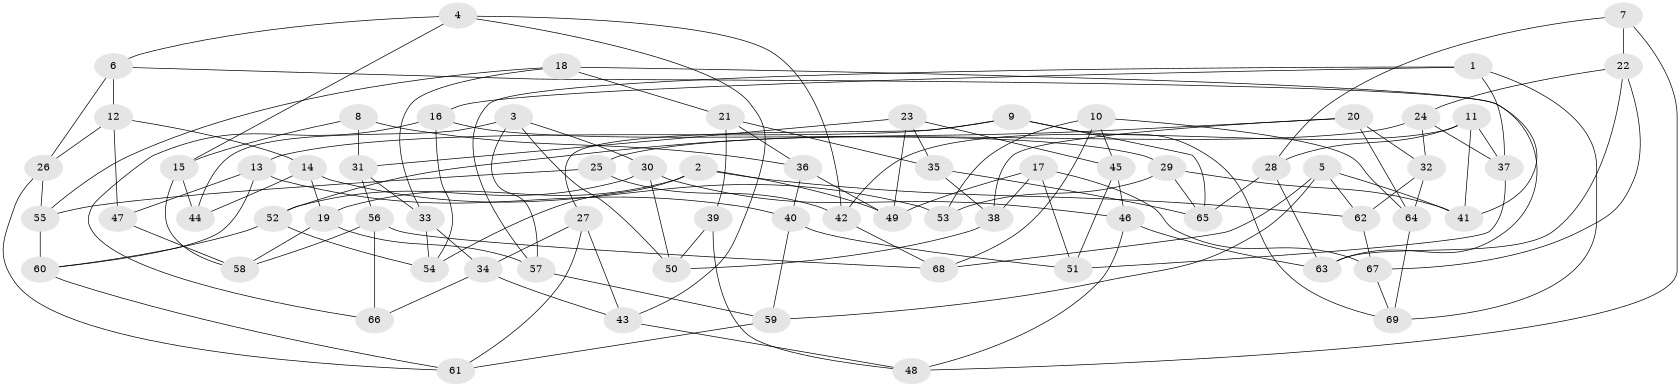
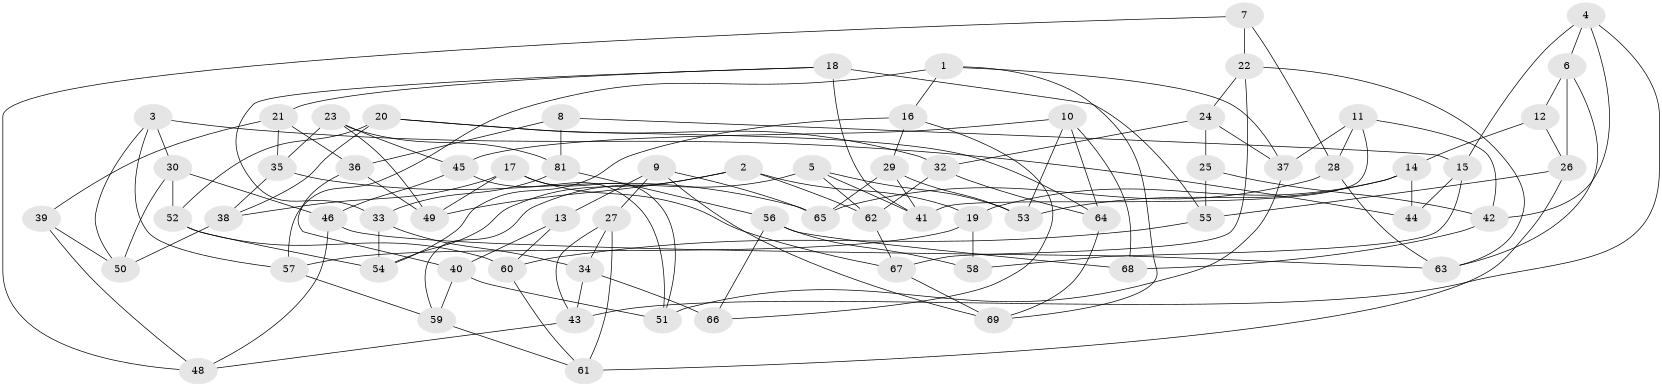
node "31": label "31" -> "81"
node "47": removed
edge "5" -- "68": now "5" -- "53"
